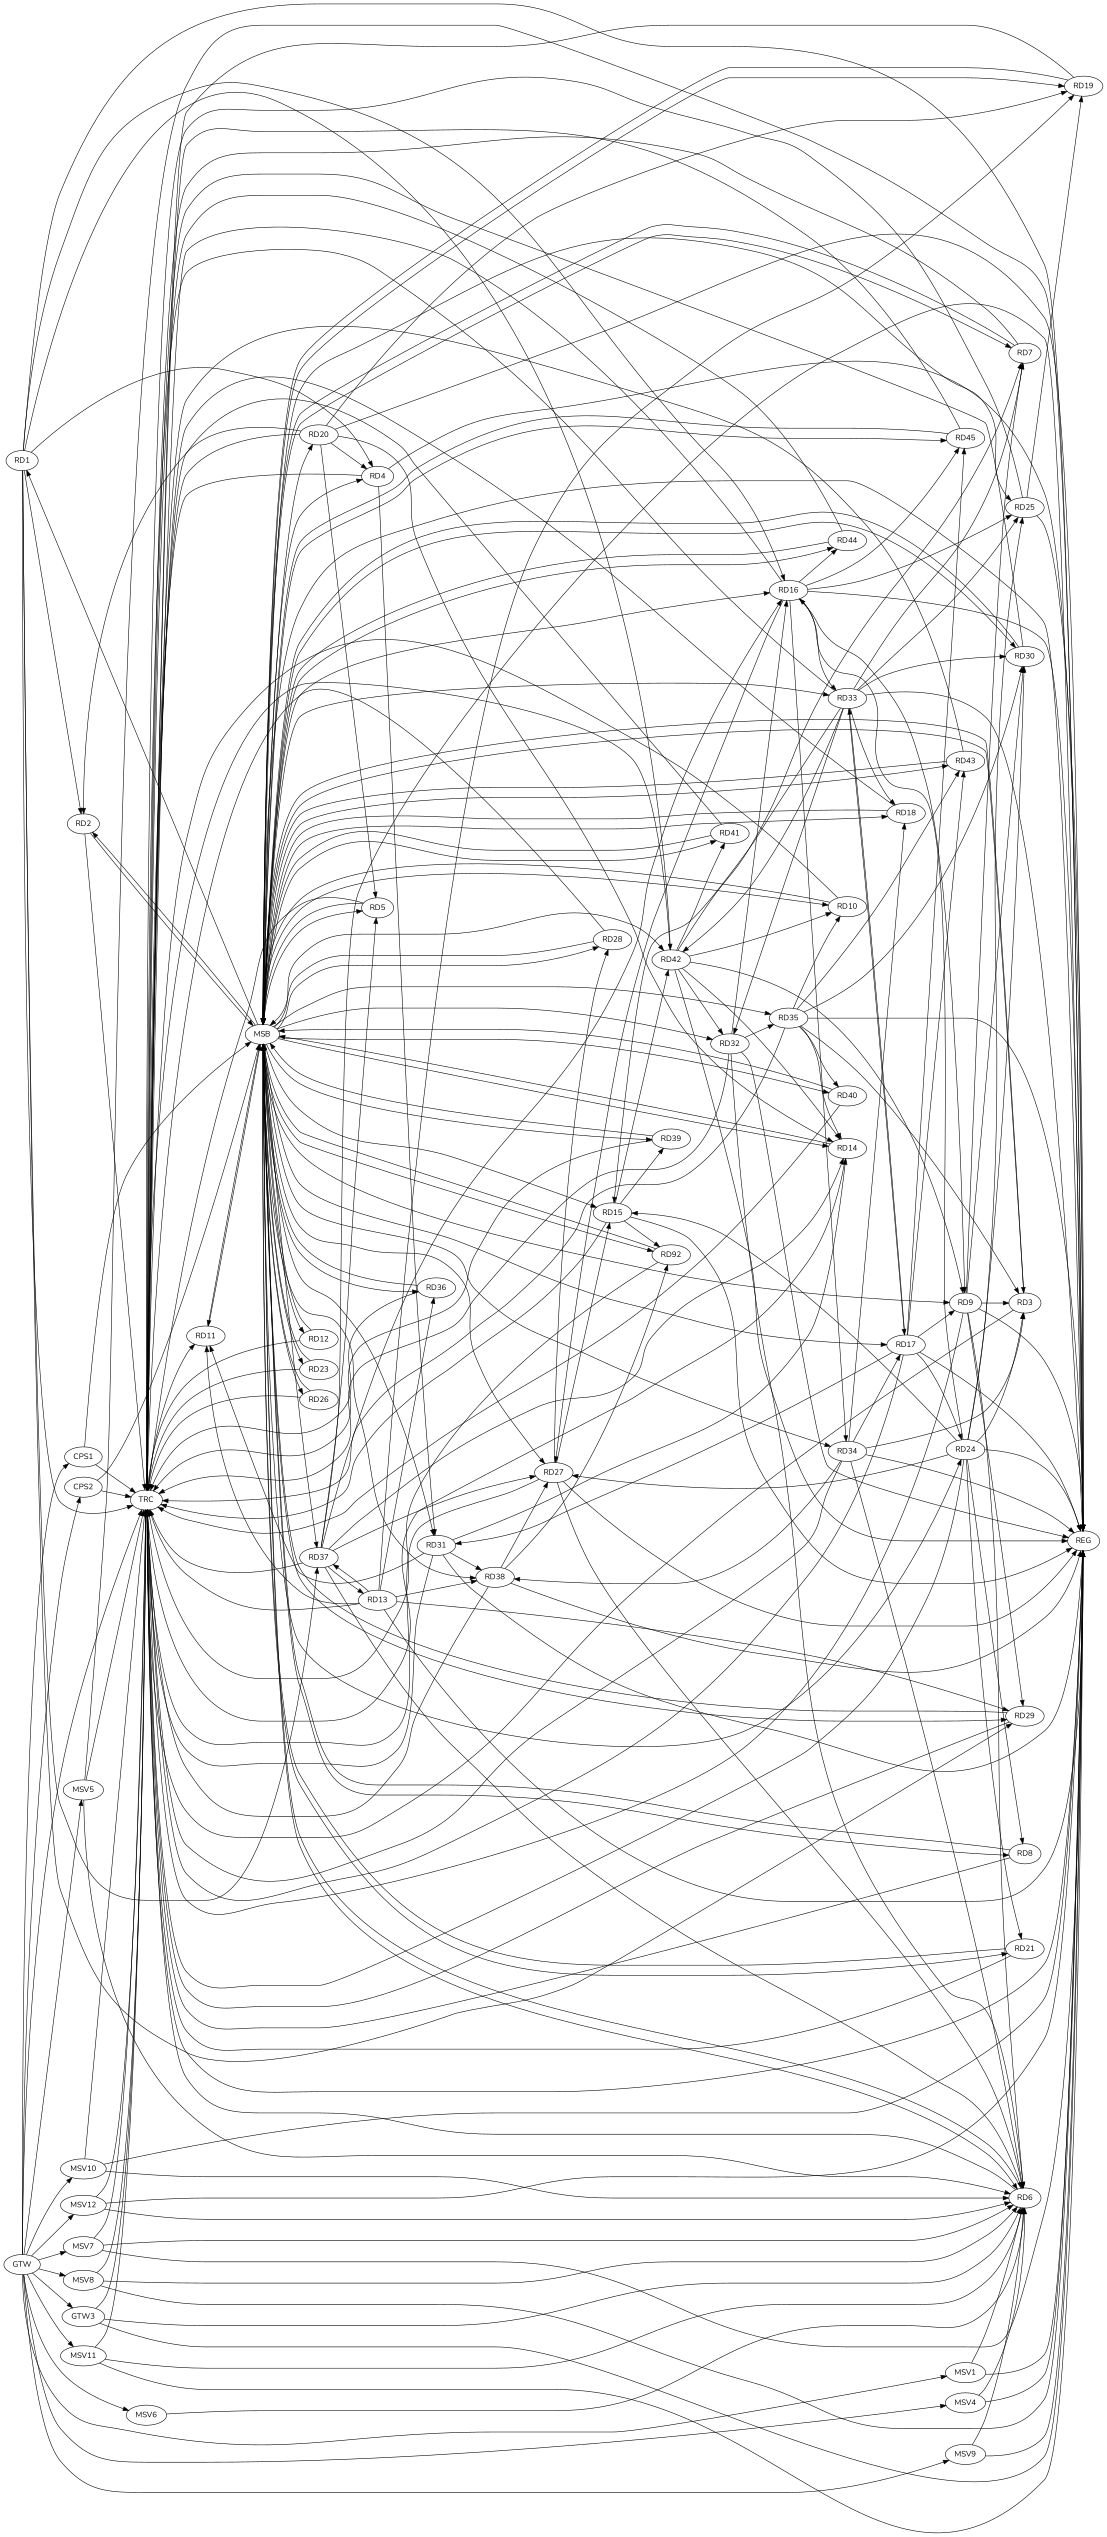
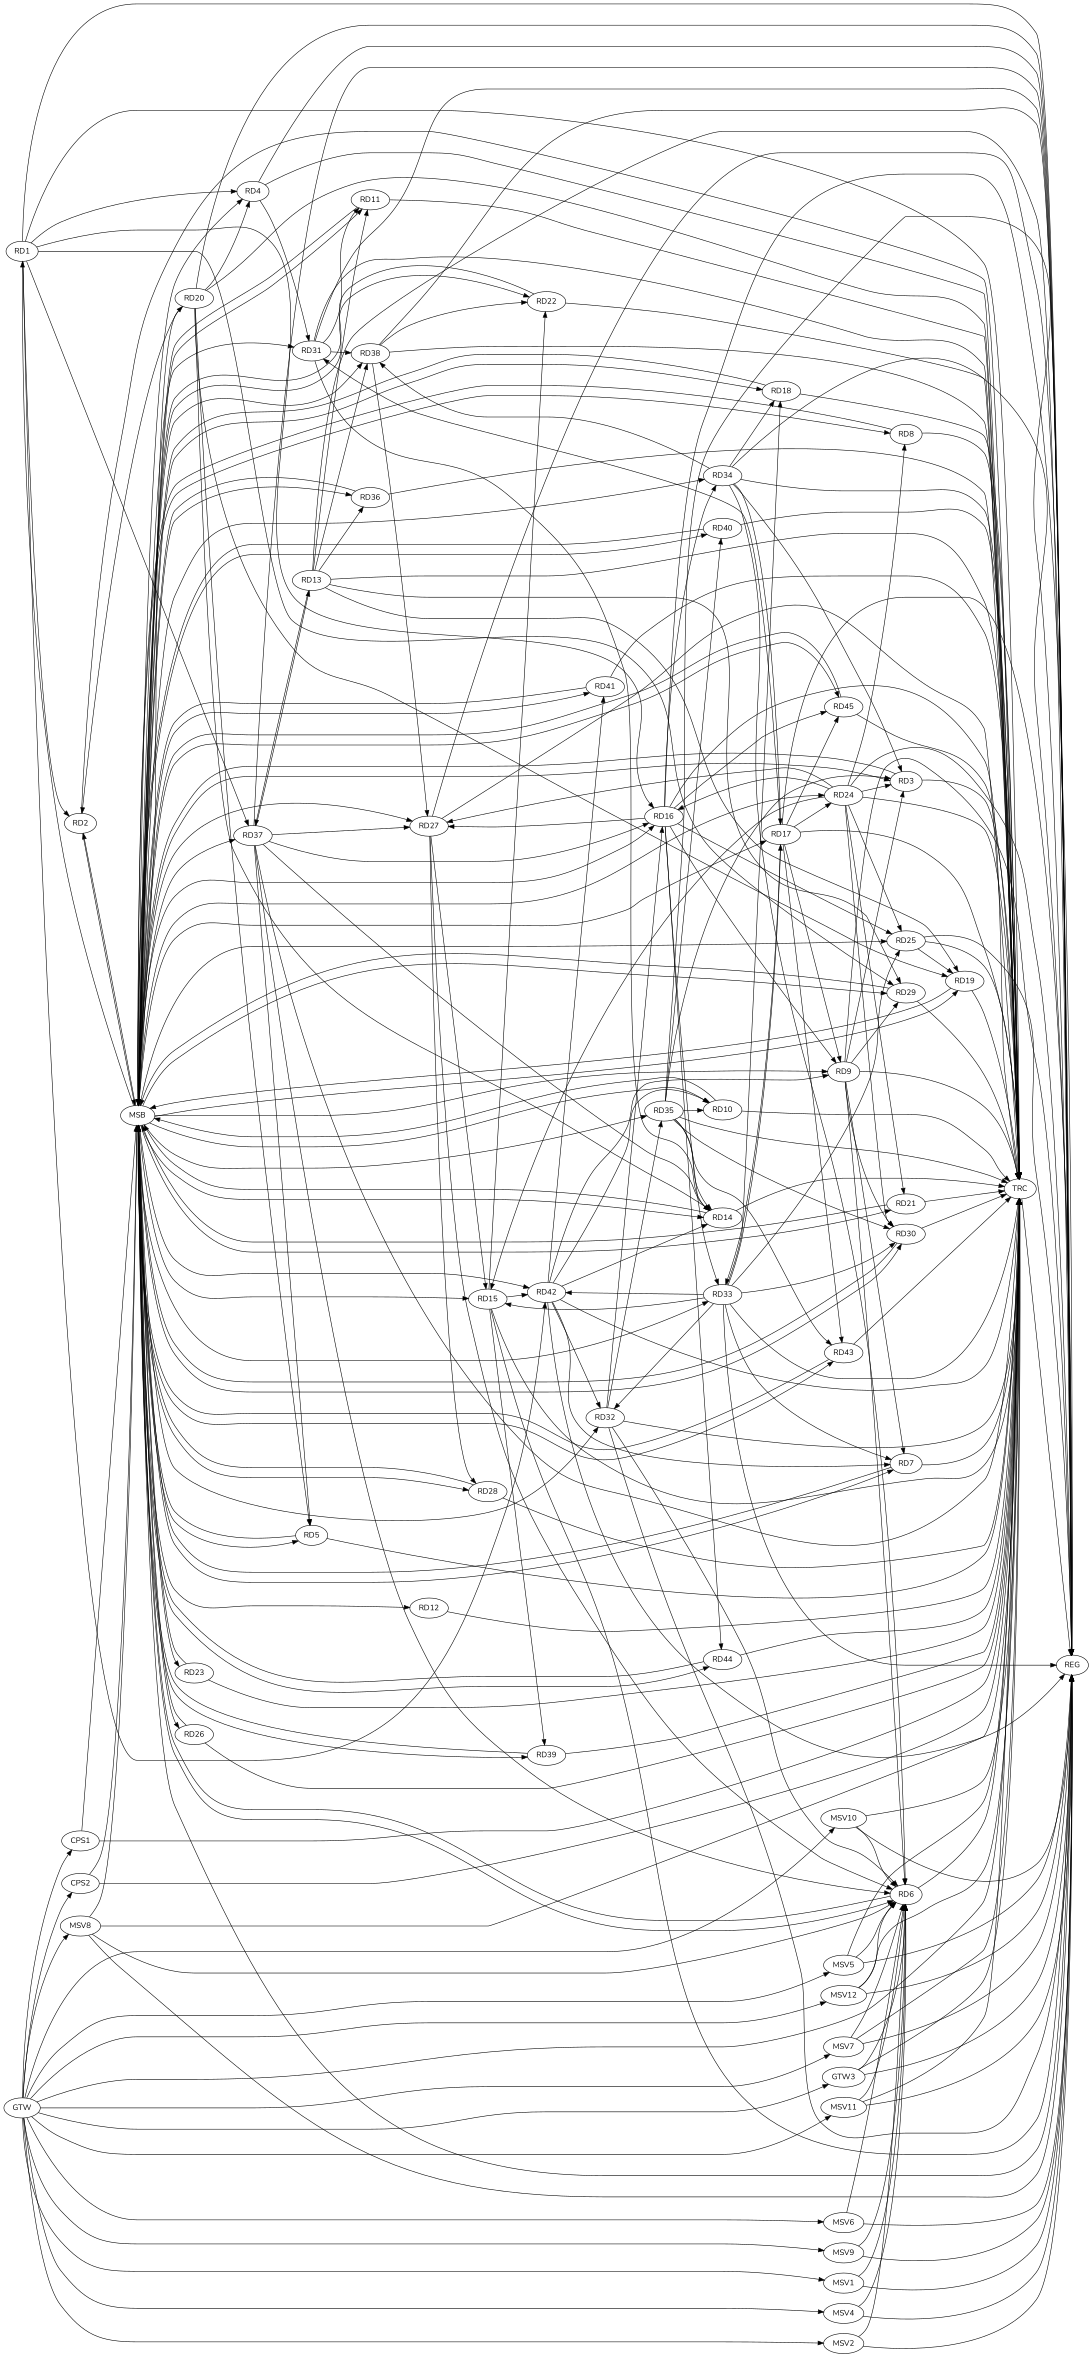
edge "RD12" -> "MSB": now "MSV8" -> "MSB"
node "RD92": label "RD92" -> "RD22"
edge "TRC" -> "RD11": reversed
edge "MSV6" -> "REG": added
node "MSV2": added
